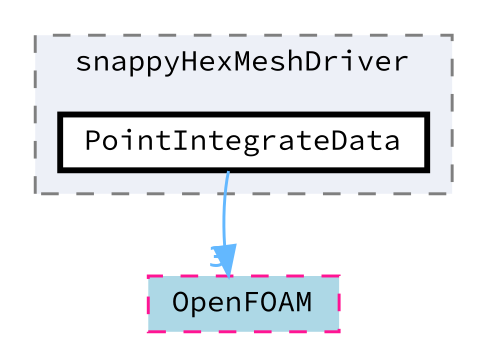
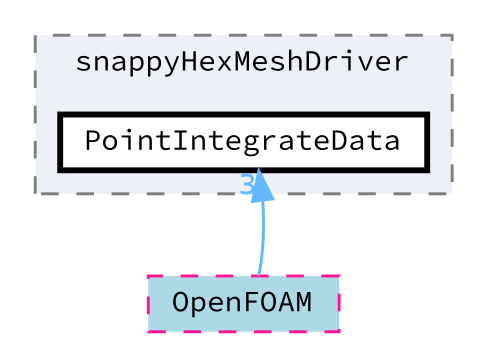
edge "PointIntegrateData" -> "OpenFOAM": reversed
